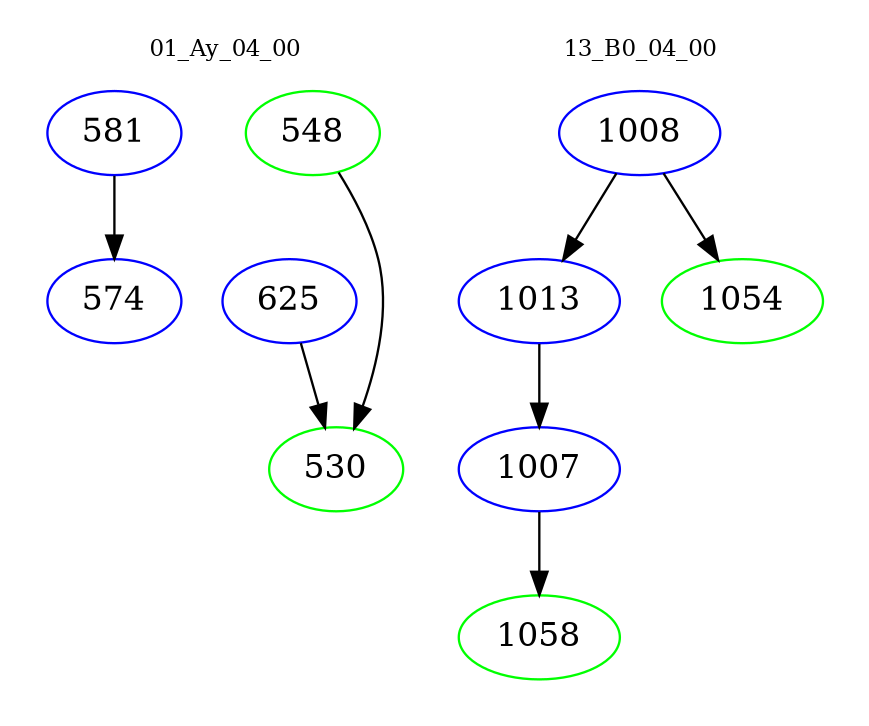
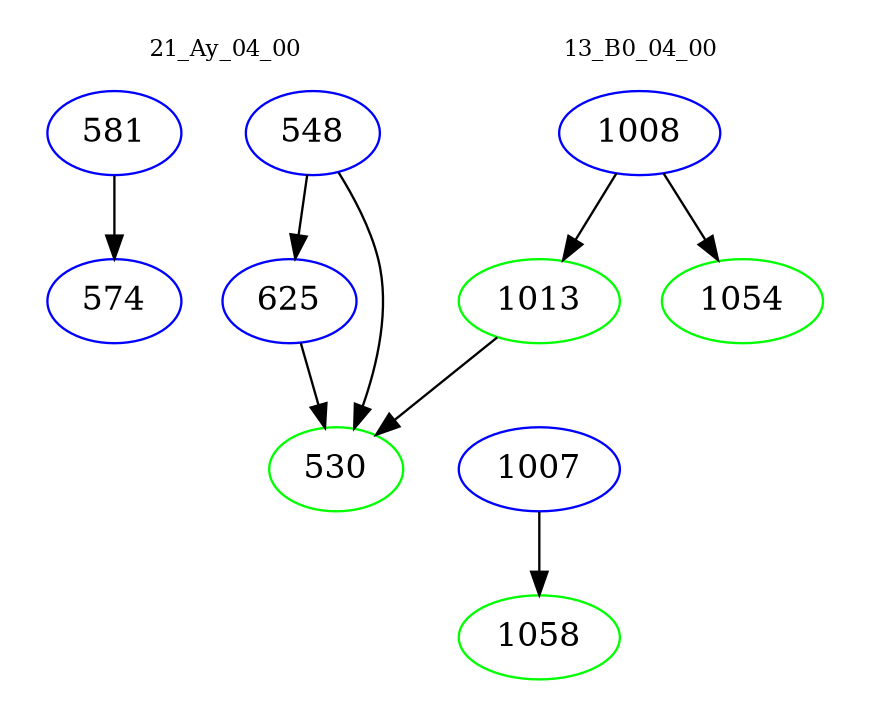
cluster "01_Ay_04_00": label "01_Ay_04_00" -> "21_Ay_04_00"
node "548": color green -> blue
edge "548" -> "625": added
node "1013": color blue -> green
edge "1013" -> "1007": now "1013" -> "530"
